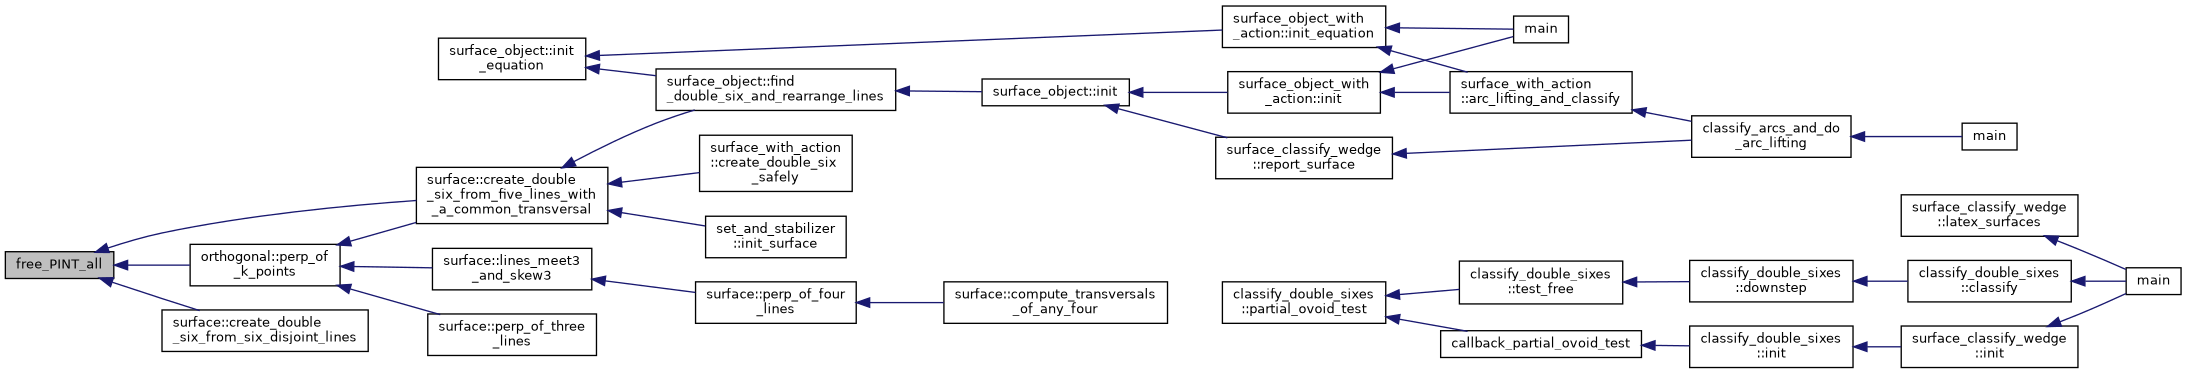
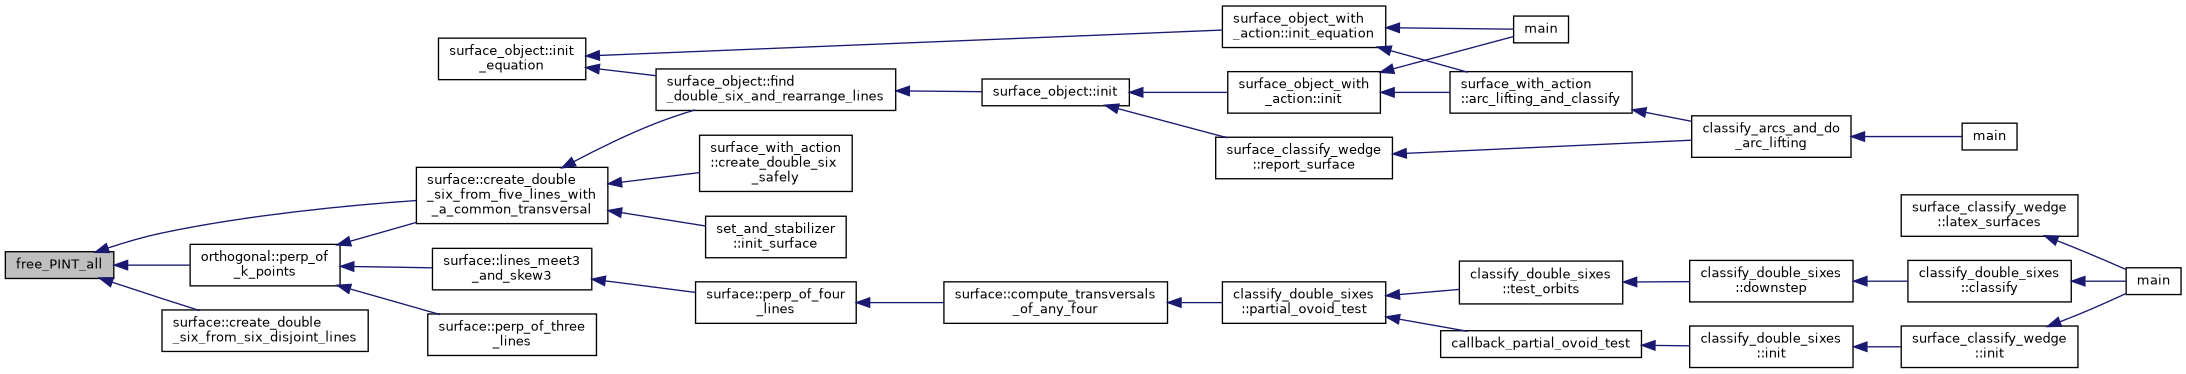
node "classify_double_sixes ::test_free": label "classify_double_sixes ::test_free" -> "classify_double_sixes ::test_orbits"
edge "classify_double_sixes ::partial_ovoid_test" -> "surface::compute_transversals _of_any_four": added
